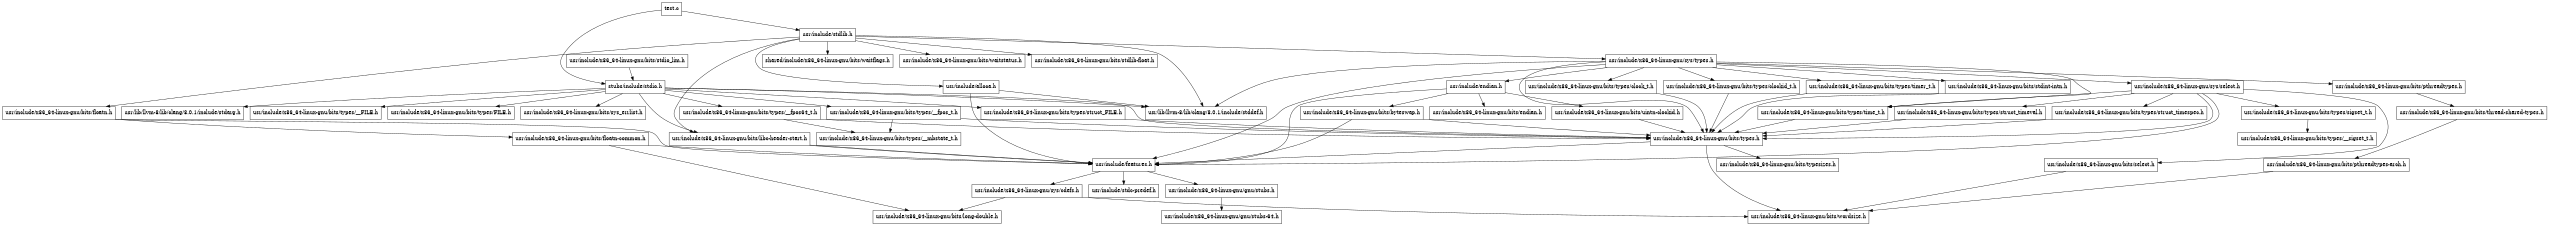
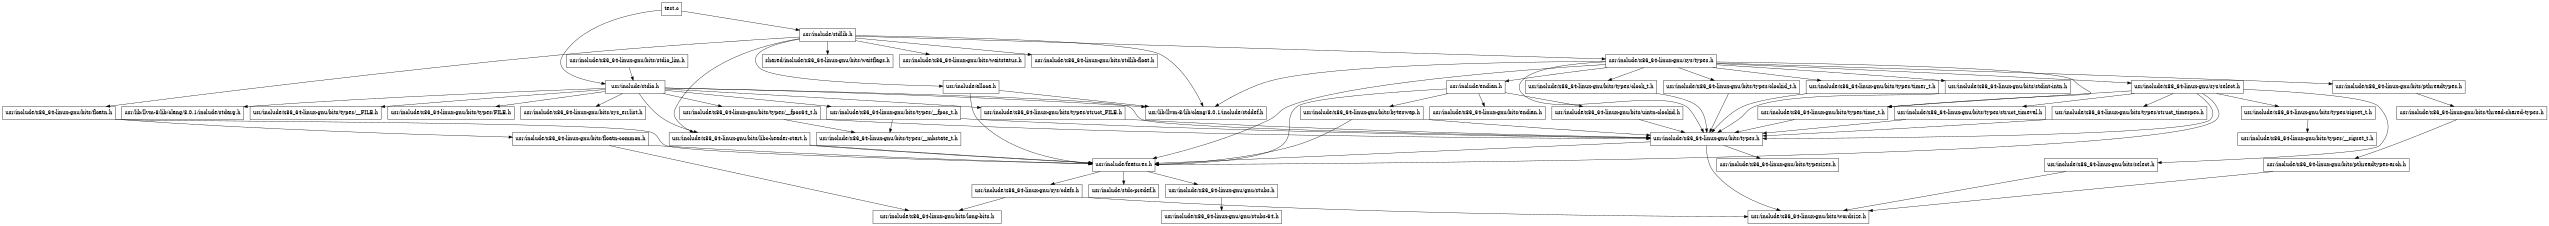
node "stubs/include/stdio.h": label "stubs/include/stdio.h" -> "usr/include/stdio.h"
node "usr/include/x86_64-linux-gnu/bits/long-double.h": label "usr/include/x86_64-linux-gnu/bits/long-double.h" -> "usr/include/x86_64-linux-gnu/bits/long-bits.h"
